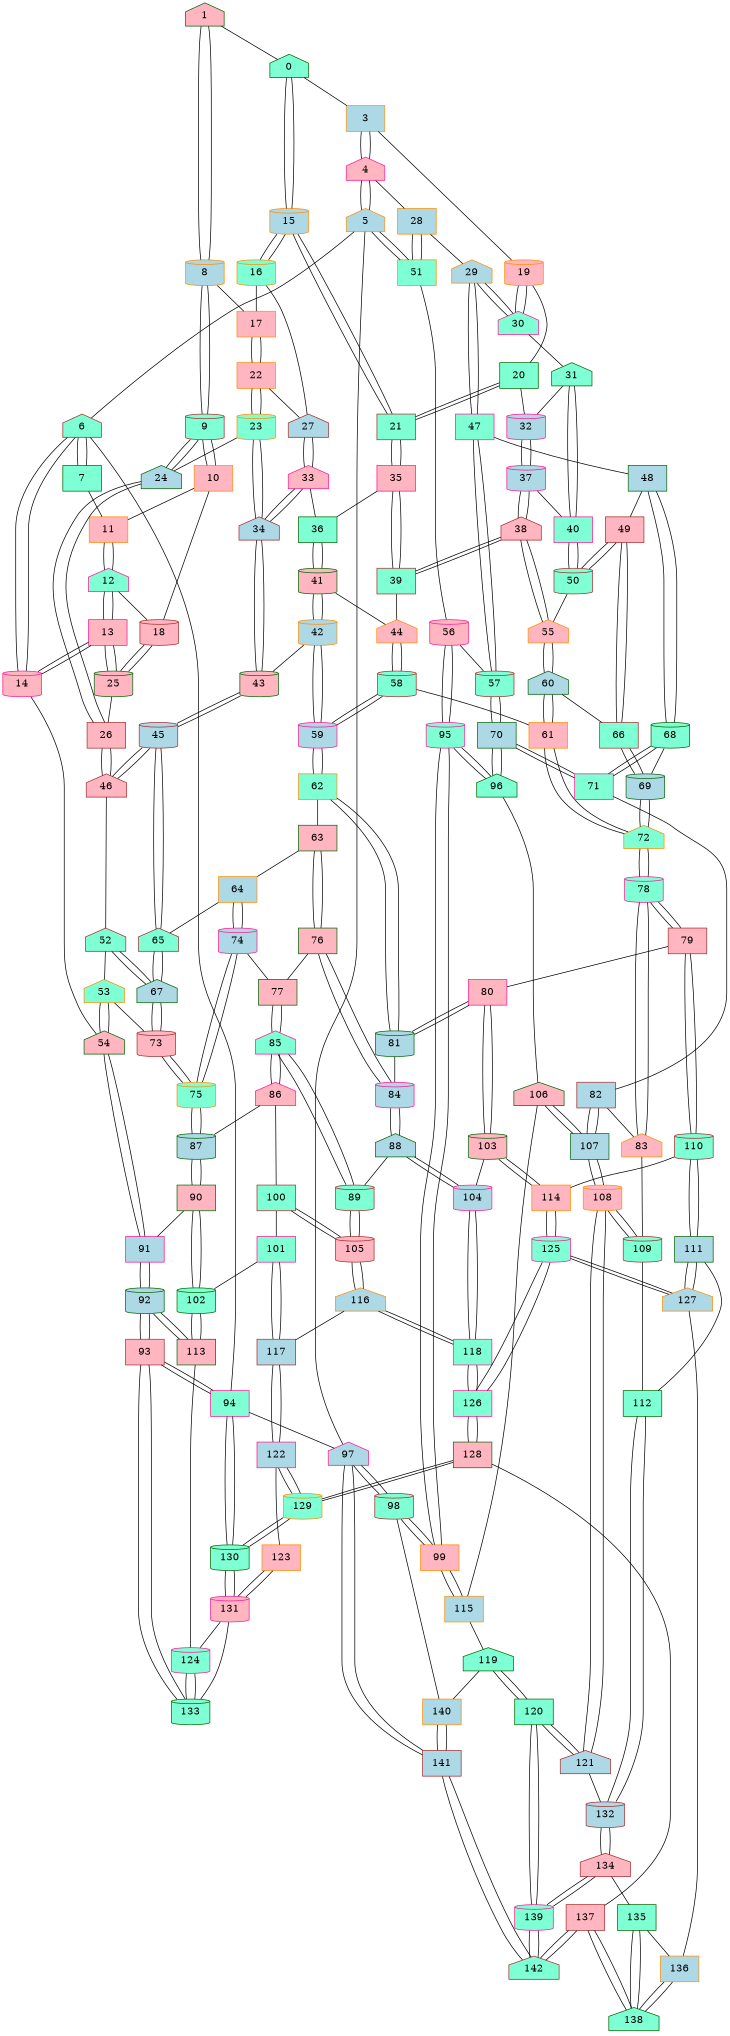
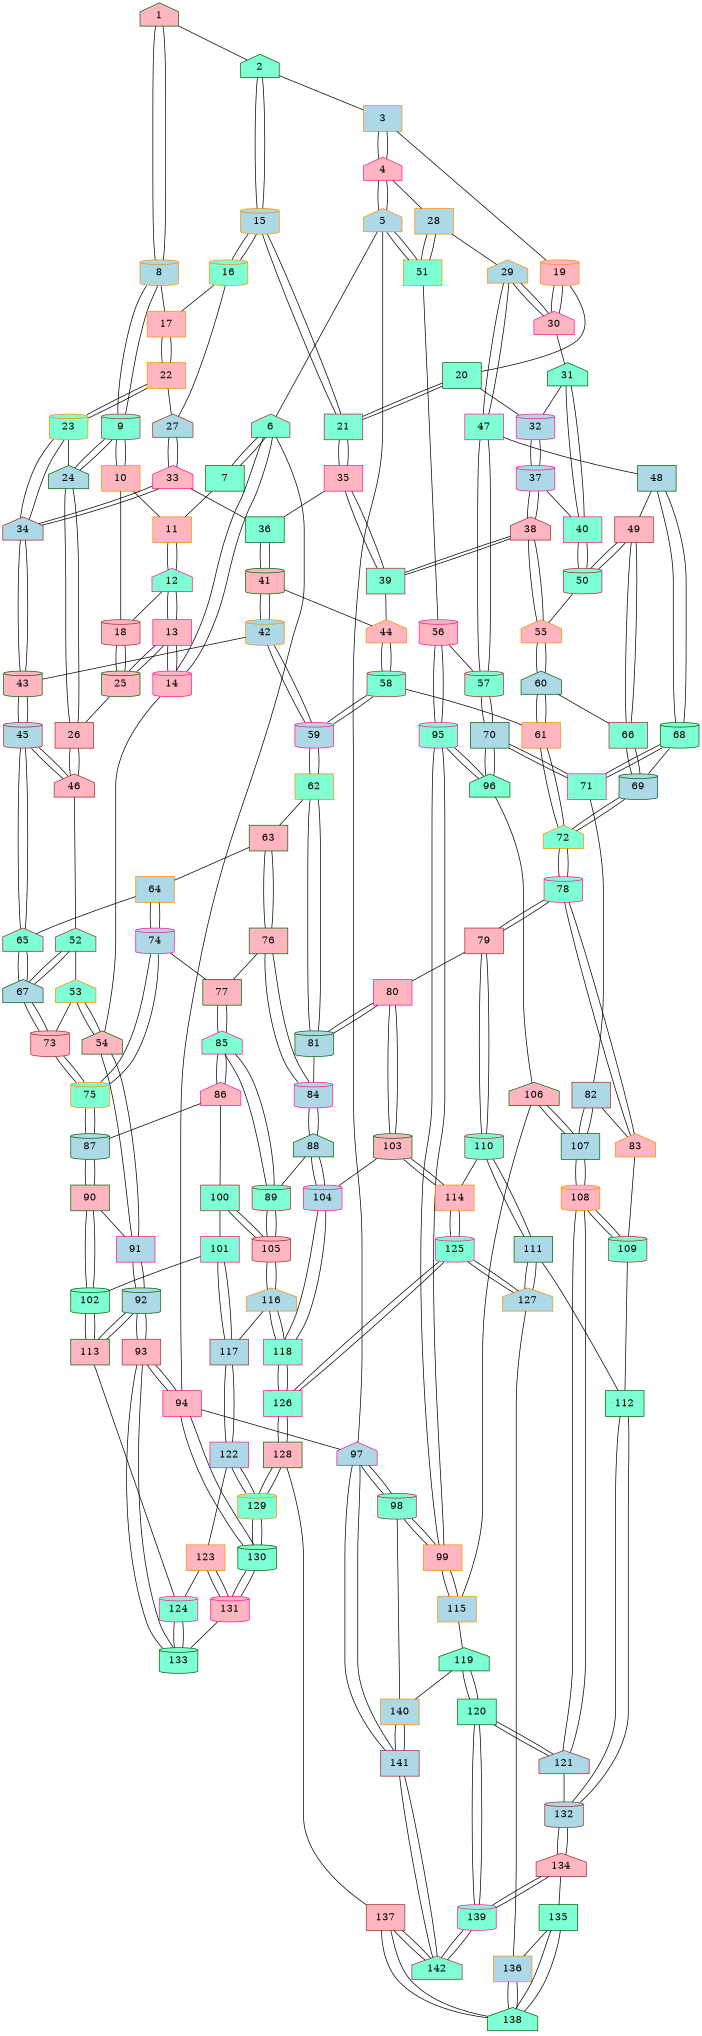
node "0": label "0" -> "2"
node "30": fillcolor aquamarine -> lightpink
node "94": fillcolor aquamarine -> lightpink
edge "131" -- "124": now "123" -- "124"
